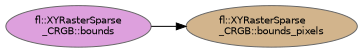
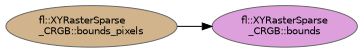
edge "fl::XYRasterSparse _CRGB::bounds" -> "fl::XYRasterSparse _CRGB::bounds_pixels": reversed
